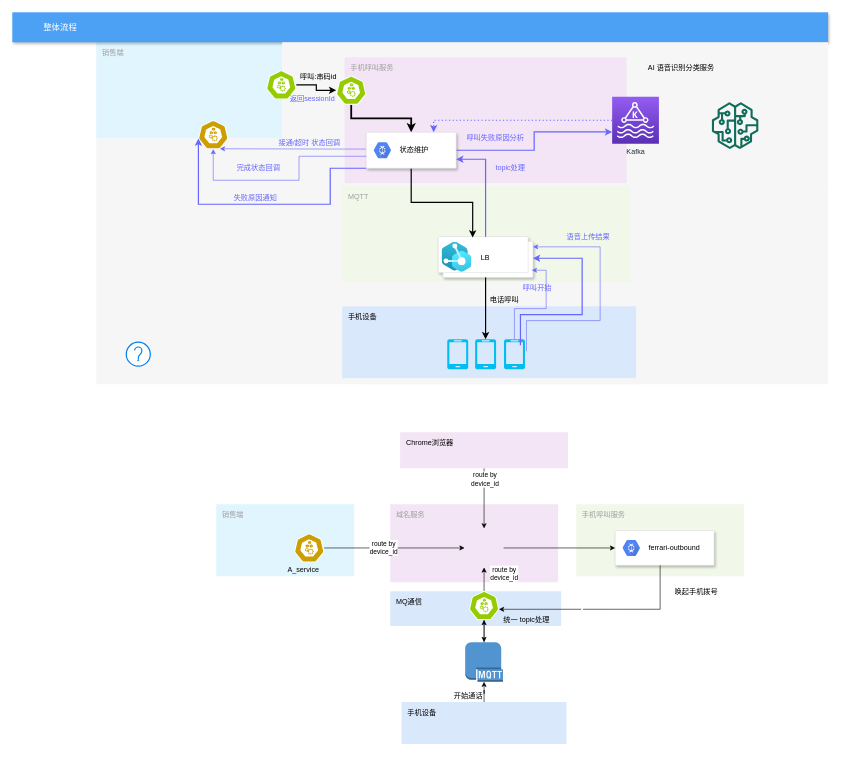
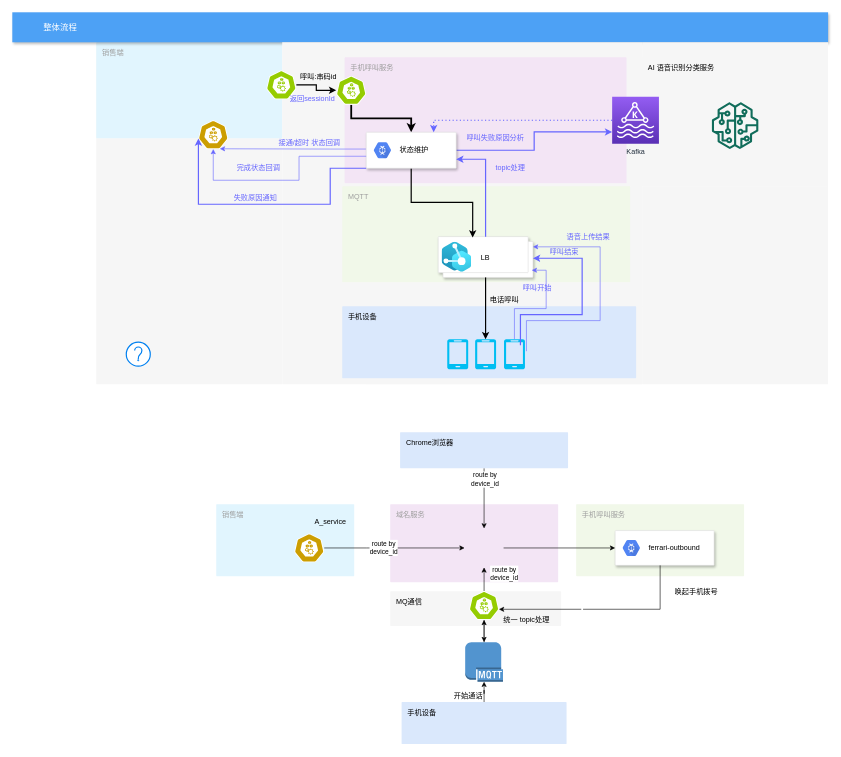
node "呼叫结束": added
node "Chrome浏览器": fillcolor #f3e5f5 -> #dae8fc
node "A_service": moved (303, 570) -> (330, 522)
node "MQ通信": fillcolor #dae8fc -> #f6f6f6
